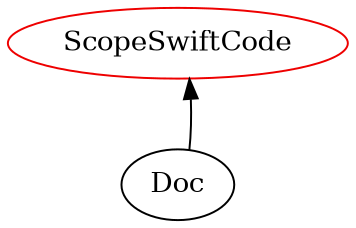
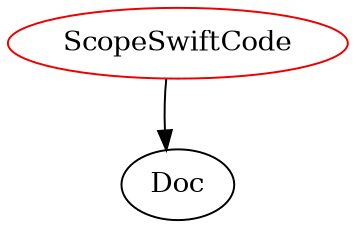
edge "Doc" -> "ScopeSwiftCode": reversed
